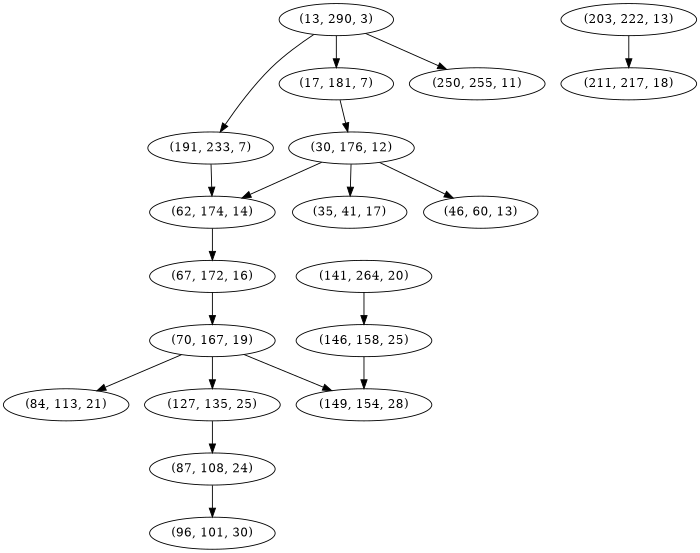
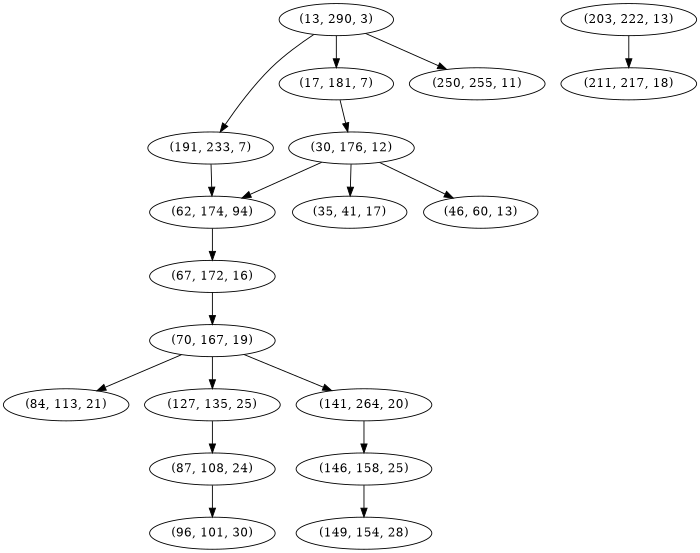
node "(62, 174, 14)": label "(62, 174, 14)" -> "(62, 174, 94)"
edge "(70, 167, 19)" -> "(149, 154, 28)": now "(70, 167, 19)" -> "(141, 264, 20)"
